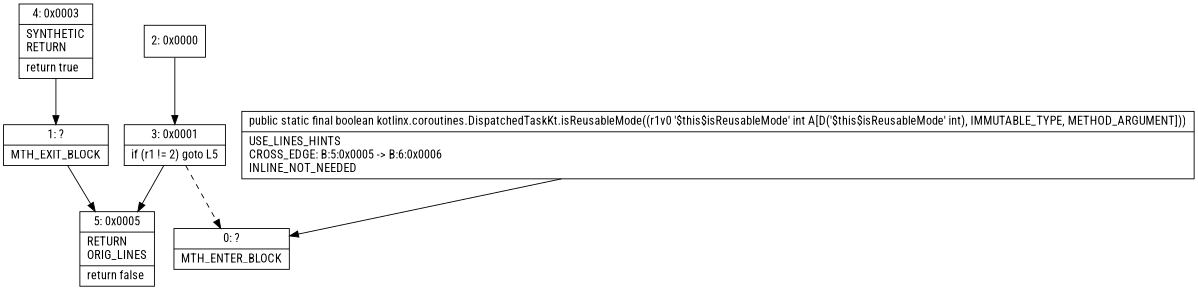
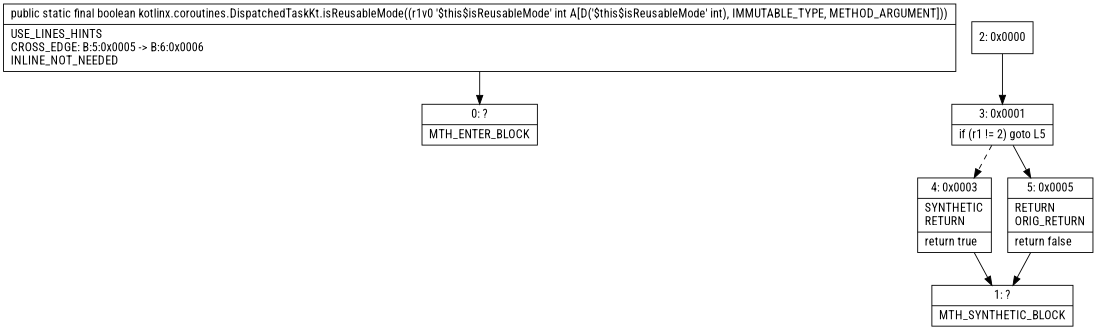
node "1: ?": text "MTH_EXIT_BLOCK" -> "MTH_SYNTHETIC_BLOCK"
edge "1: ?" -> "5: 0x0005": reversed
edge "3: 0x0001" -> "0: ?": now "3: 0x0001" -> "4: 0x0003"
node "5: 0x0005": text "ORIG_LINES" -> "ORIG_RETURN"
